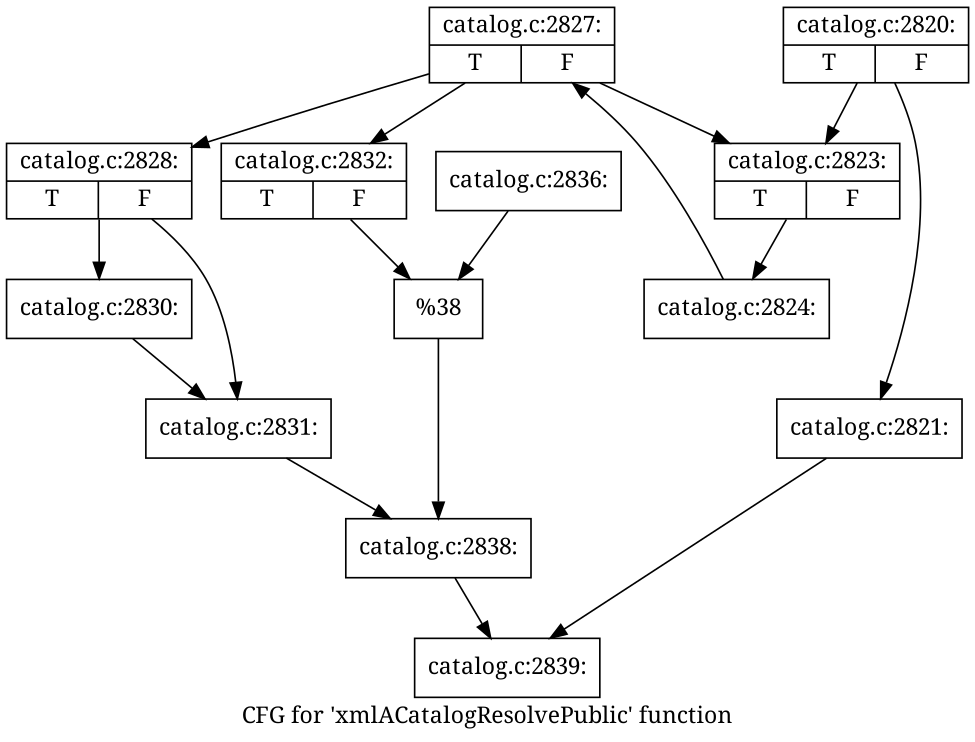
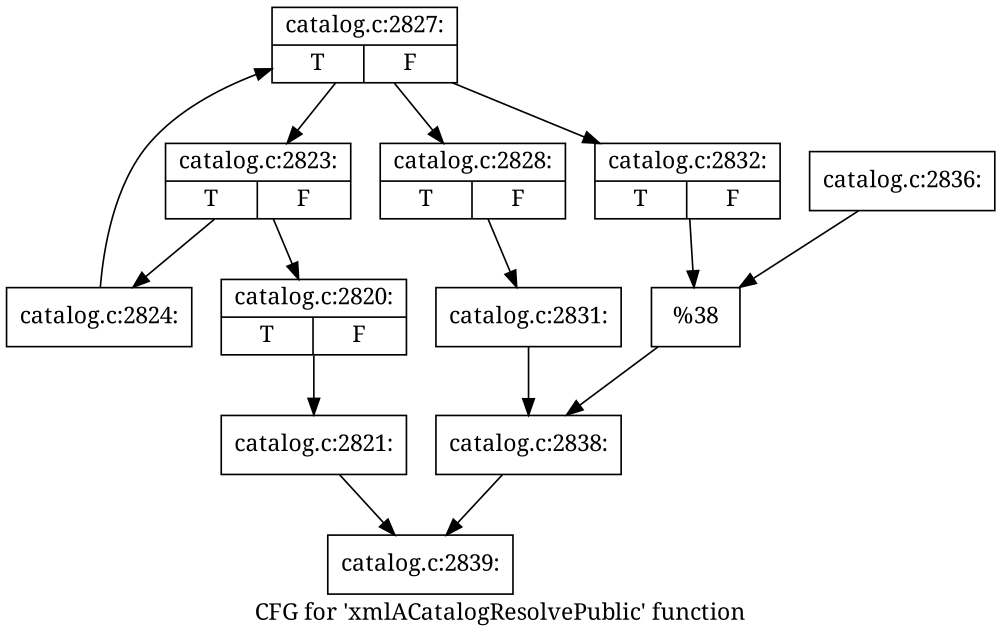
edge "catalog.c:2820:" -> "catalog.c:2823:": reversed
node "catalog.c:2830:": removed
